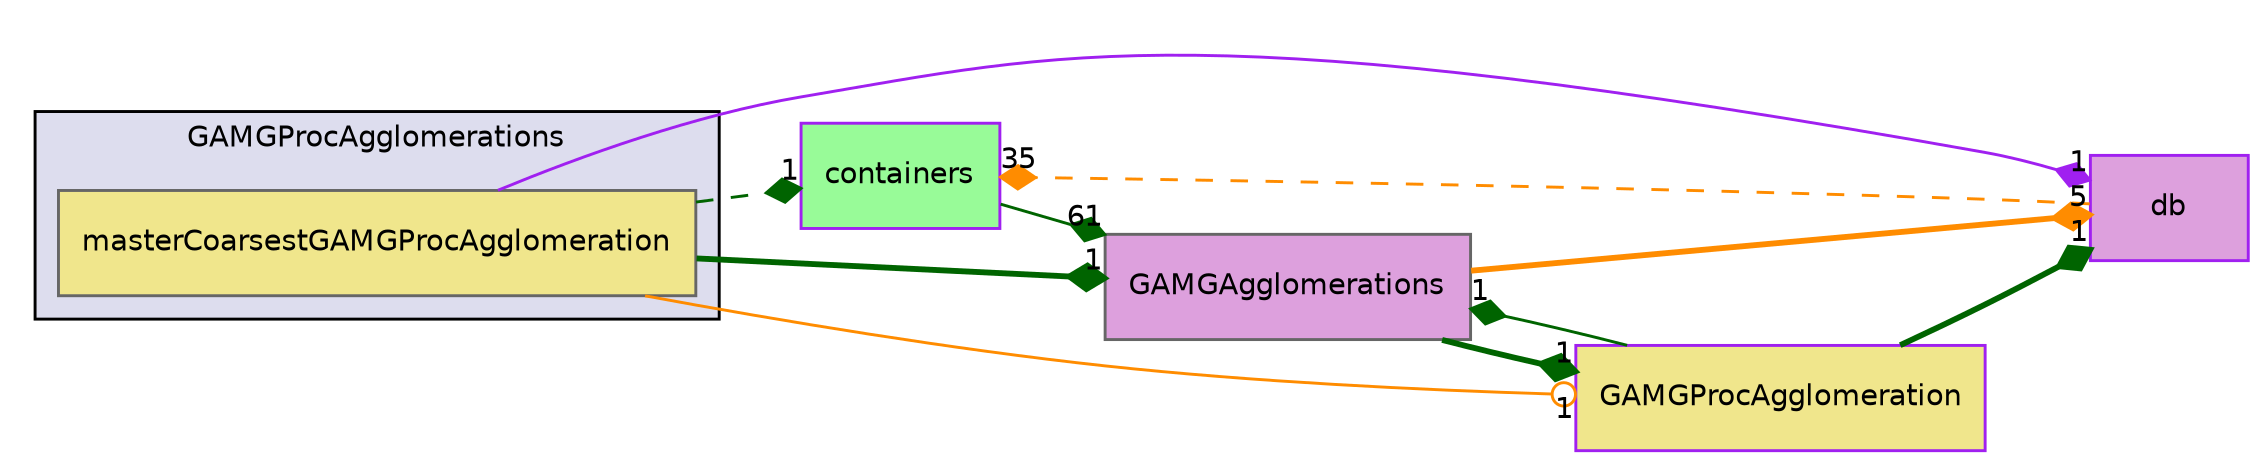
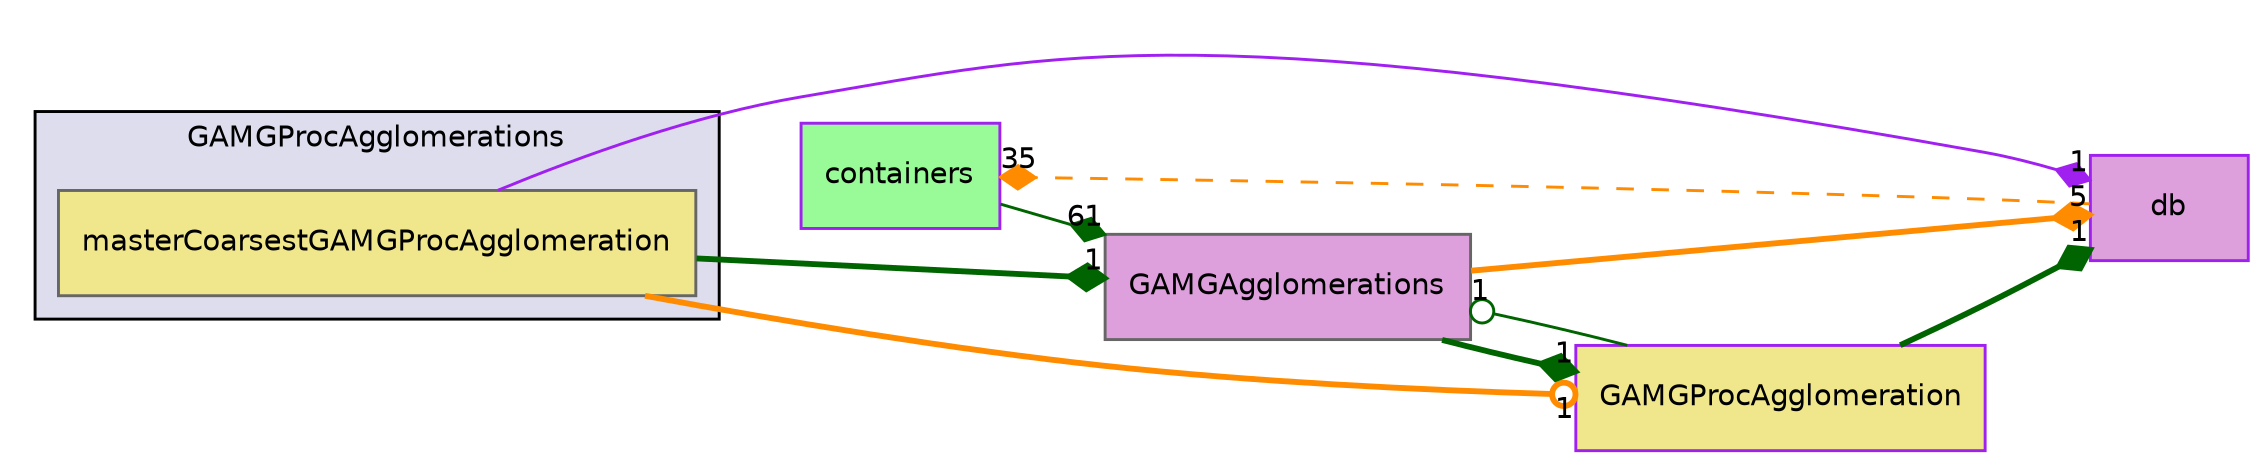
edge "masterCoarsestGAMGProcAgglomeration" -> "containers": removed
edge "GAMGProcAgglomeration" -> "GAMGAgglomerations": arrowhead diamond -> odot
edge "masterCoarsestGAMGProcAgglomeration" -> "GAMGProcAgglomeration": style solid -> bold
